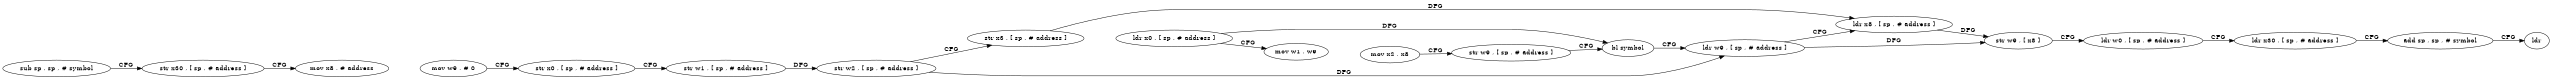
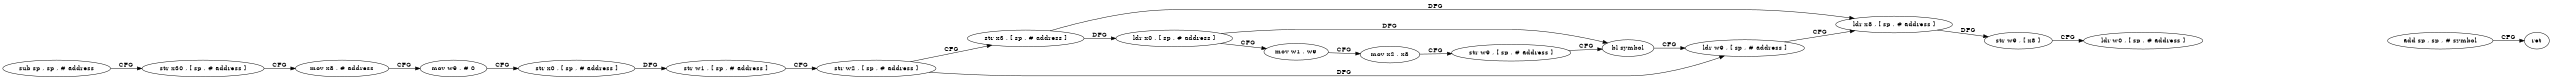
edge "str x3 , [ sp , # address ]" -> "ldr x0 , [ sp , # address ]": added, label "DFG"
node "ldr x30 , [ sp , # address ]": removed
node "ldr": label "ldr" -> "ret"
edge "ldr w9 , [ sp , # address ]" -> "str w9 , [ x8 ]": removed, label "DFG"
edge "mov w1 , w9" -> "mov x2 , x8": added, label "CFG"
edge "str x0 , [ sp , # address ]" -> "str w1 , [ sp , # address ]": label "CFG" -> "DFG"
edge "str w1 , [ sp , # address ]" -> "str w2 , [ sp , # address ]": label "DFG" -> "CFG"
node "sub sp , sp , # symbol": label "sub sp , sp , # symbol" -> "sub sp , sp , # address"
edge "mov x8 , # address" -> "mov w9 , # 0": added, label "CFG"
